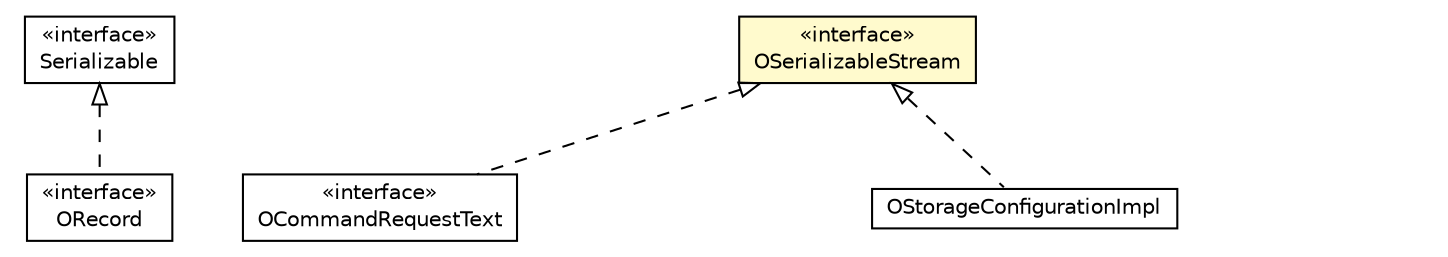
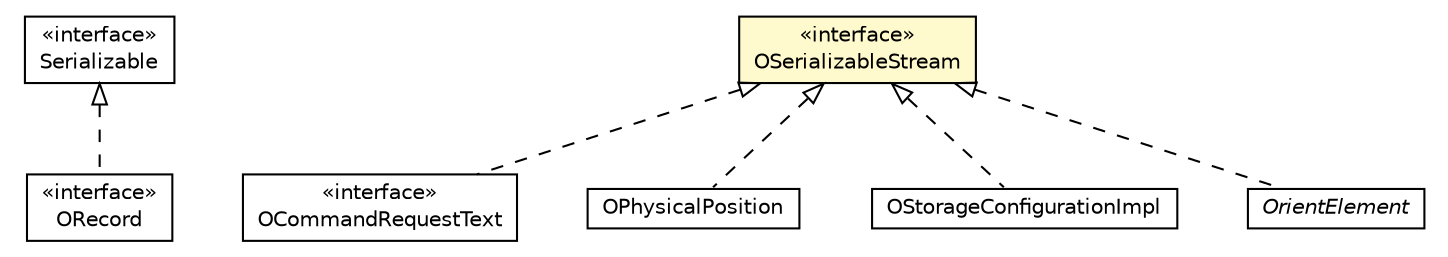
node "OPhysicalPosition": added
node "OrientElement": added
